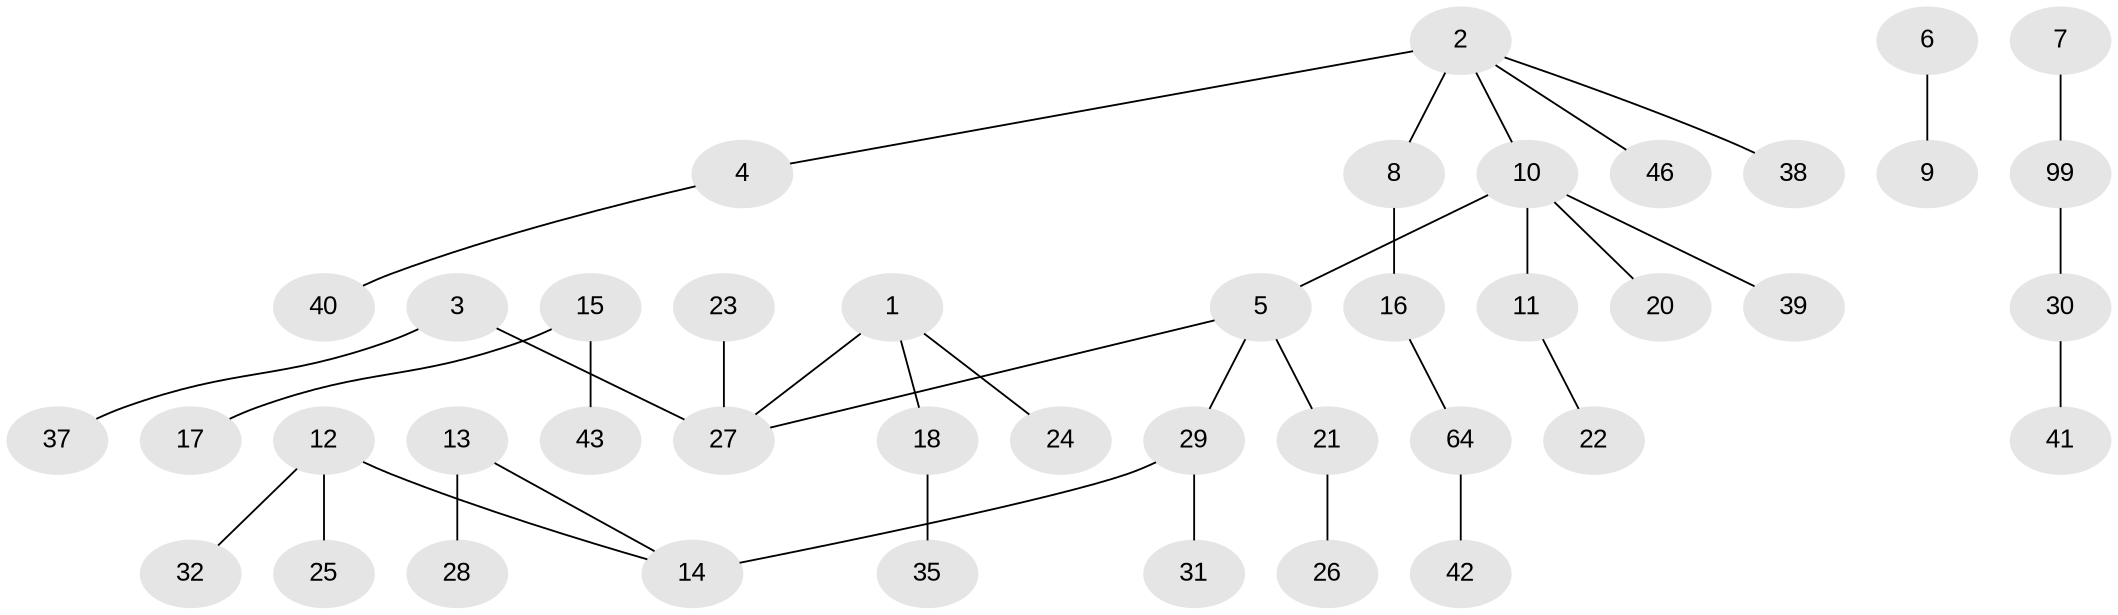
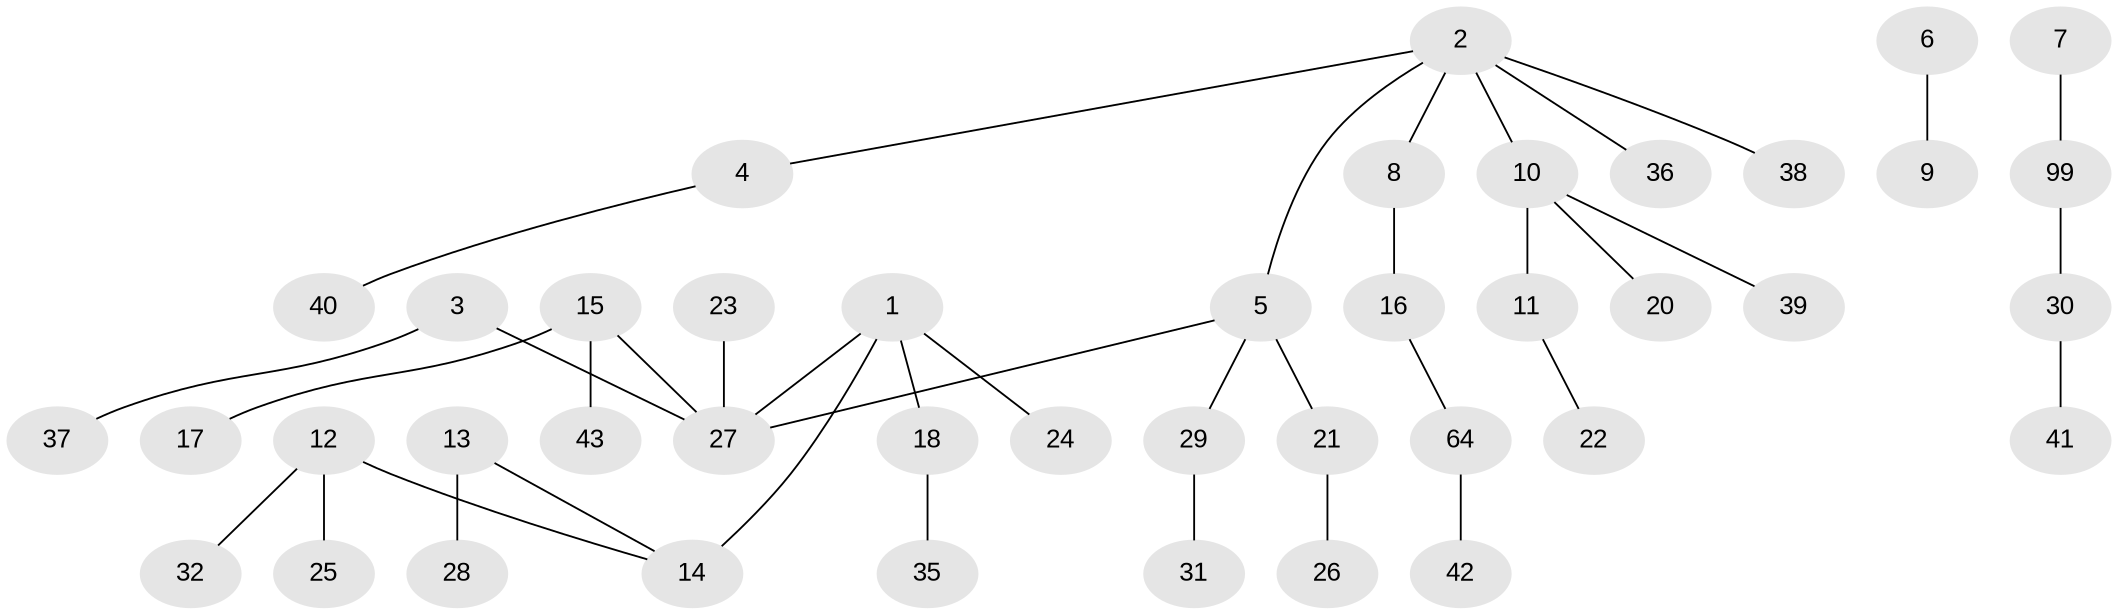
node "46": label "46" -> "36"
edge "10" -- "5": now "2" -- "5"
edge "15" -- "27": added
edge "29" -- "14": now "1" -- "14"
